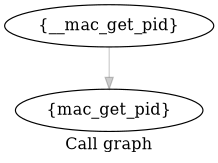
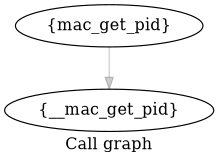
edge "{__mac_get_pid}" -> "{mac_get_pid}": reversed
